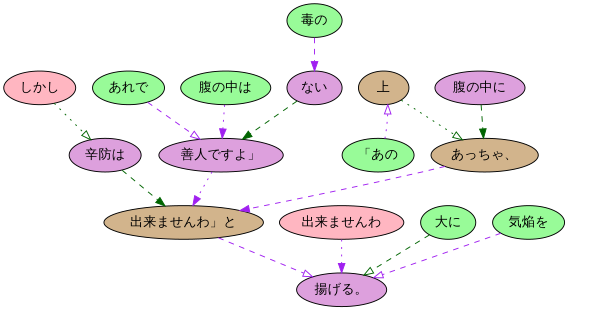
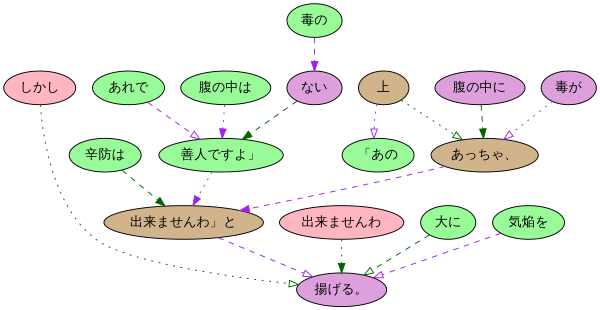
node "毒が": added
edge "しかし" -> "辛防は": now "しかし" -> "揚げる。"
edge "「あの" -> "上": reversed
node "辛防は": fillcolor plum -> palegreen
node "善人ですよ」": fillcolor plum -> palegreen
edge "出来ませんわ" -> "揚げる。": color purple -> darkgreen
